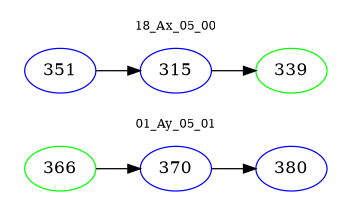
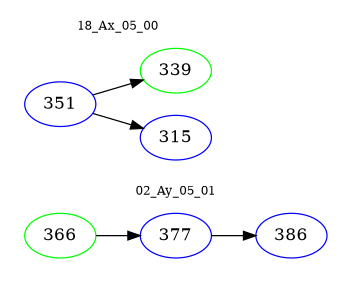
edge "315" -> "339": now "351" -> "339"
cluster "01_Ay_05_01": label "01_Ay_05_01" -> "02_Ay_05_01"
node "370": label "370" -> "377"
node "380": label "380" -> "386"
